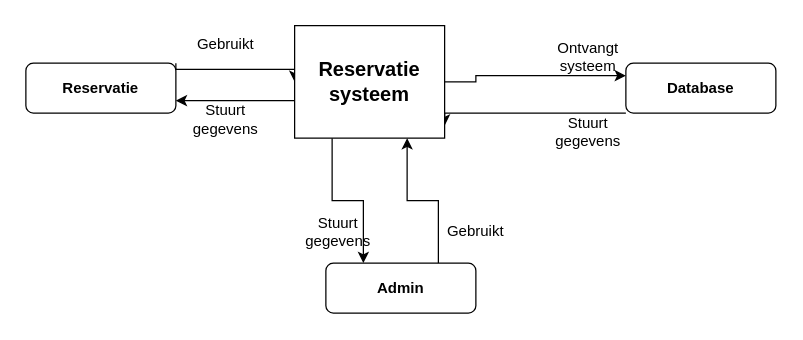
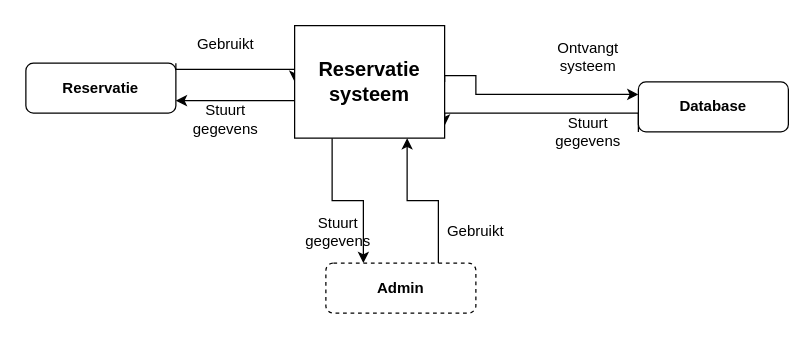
node "Database": moved (701, 88) -> (713, 107)
node "Admin": style solid -> dashed
